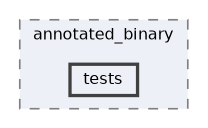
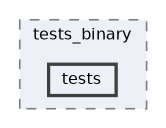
cluster "annotated_binary": label "annotated_binary" -> "tests_binary"
